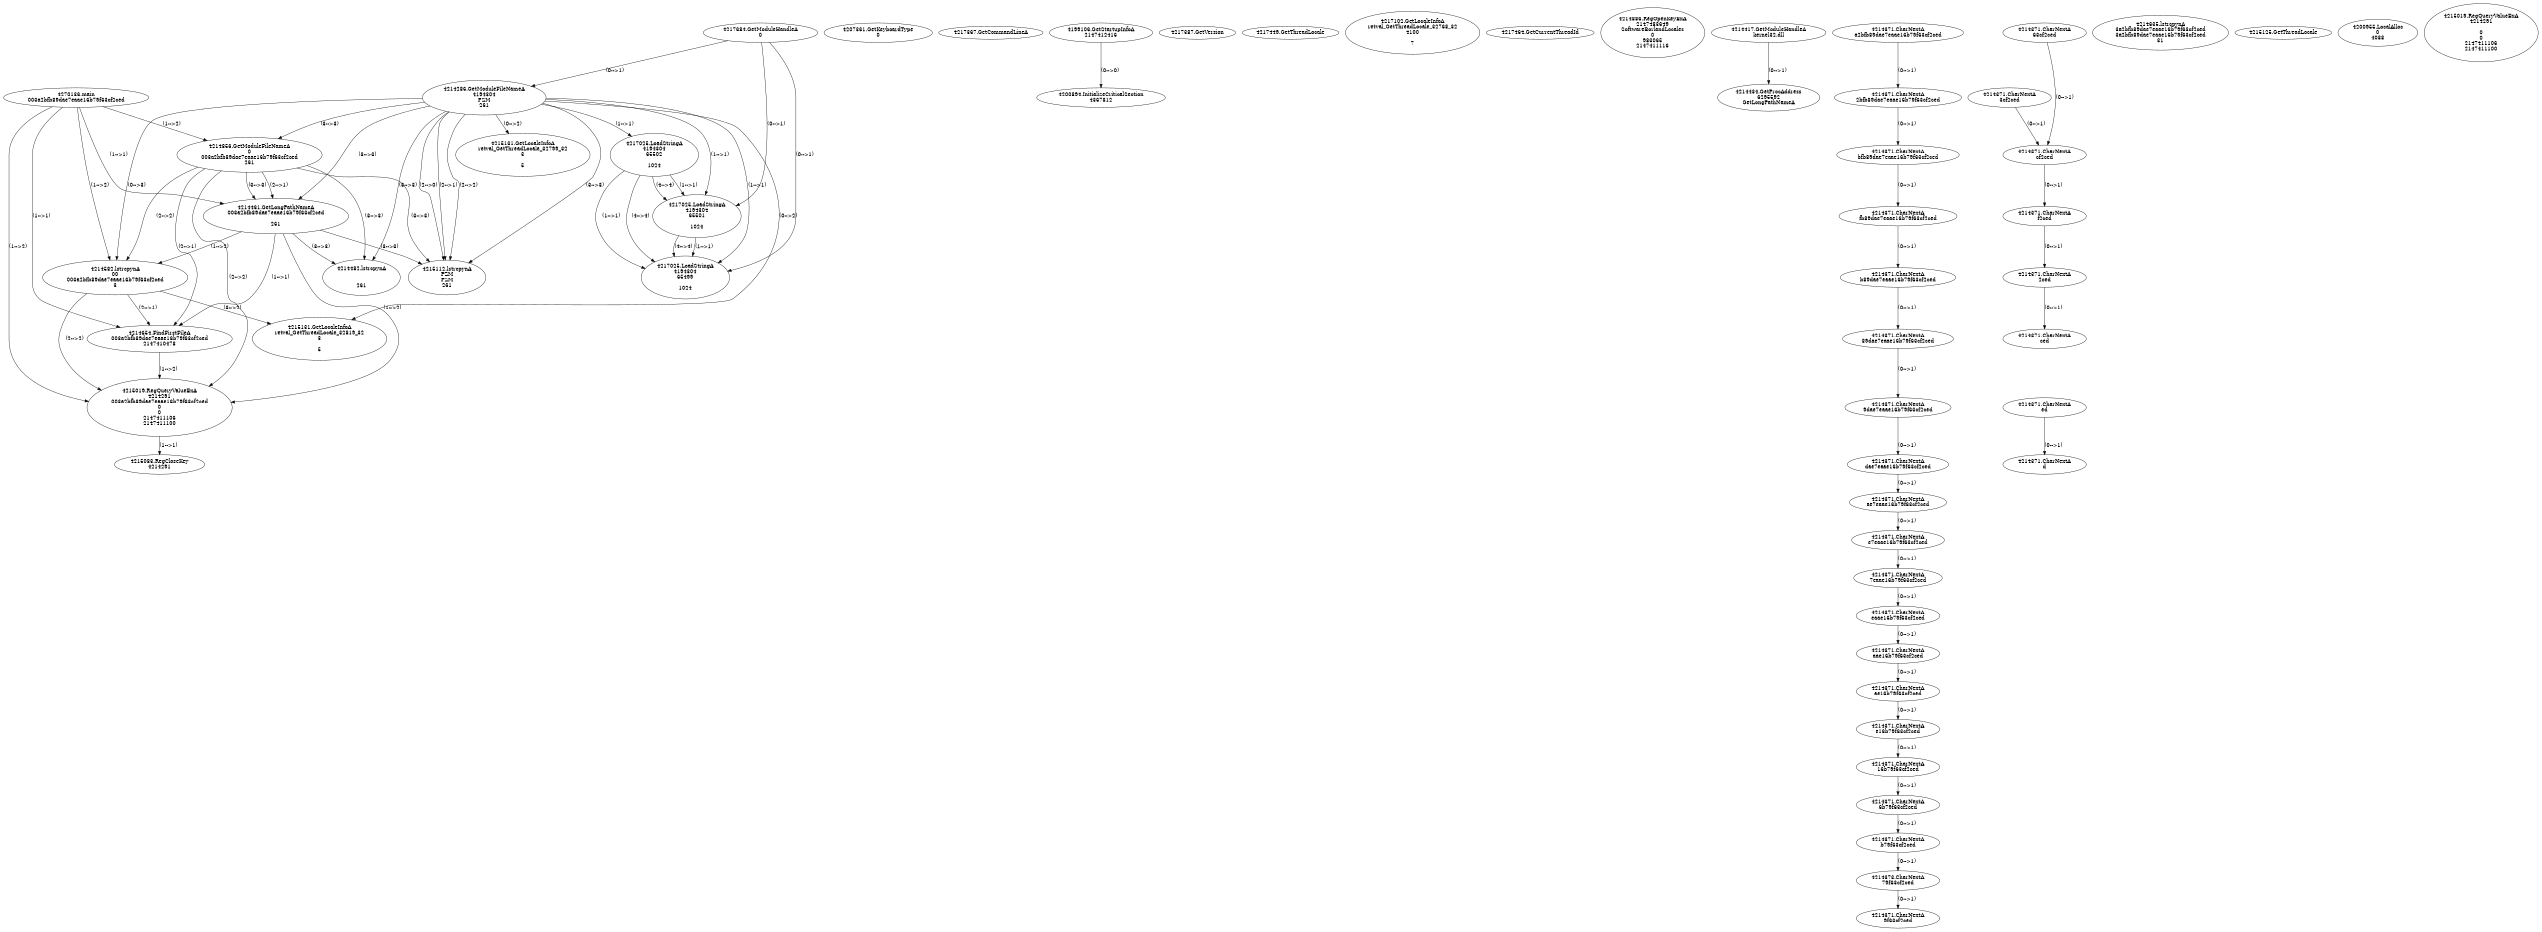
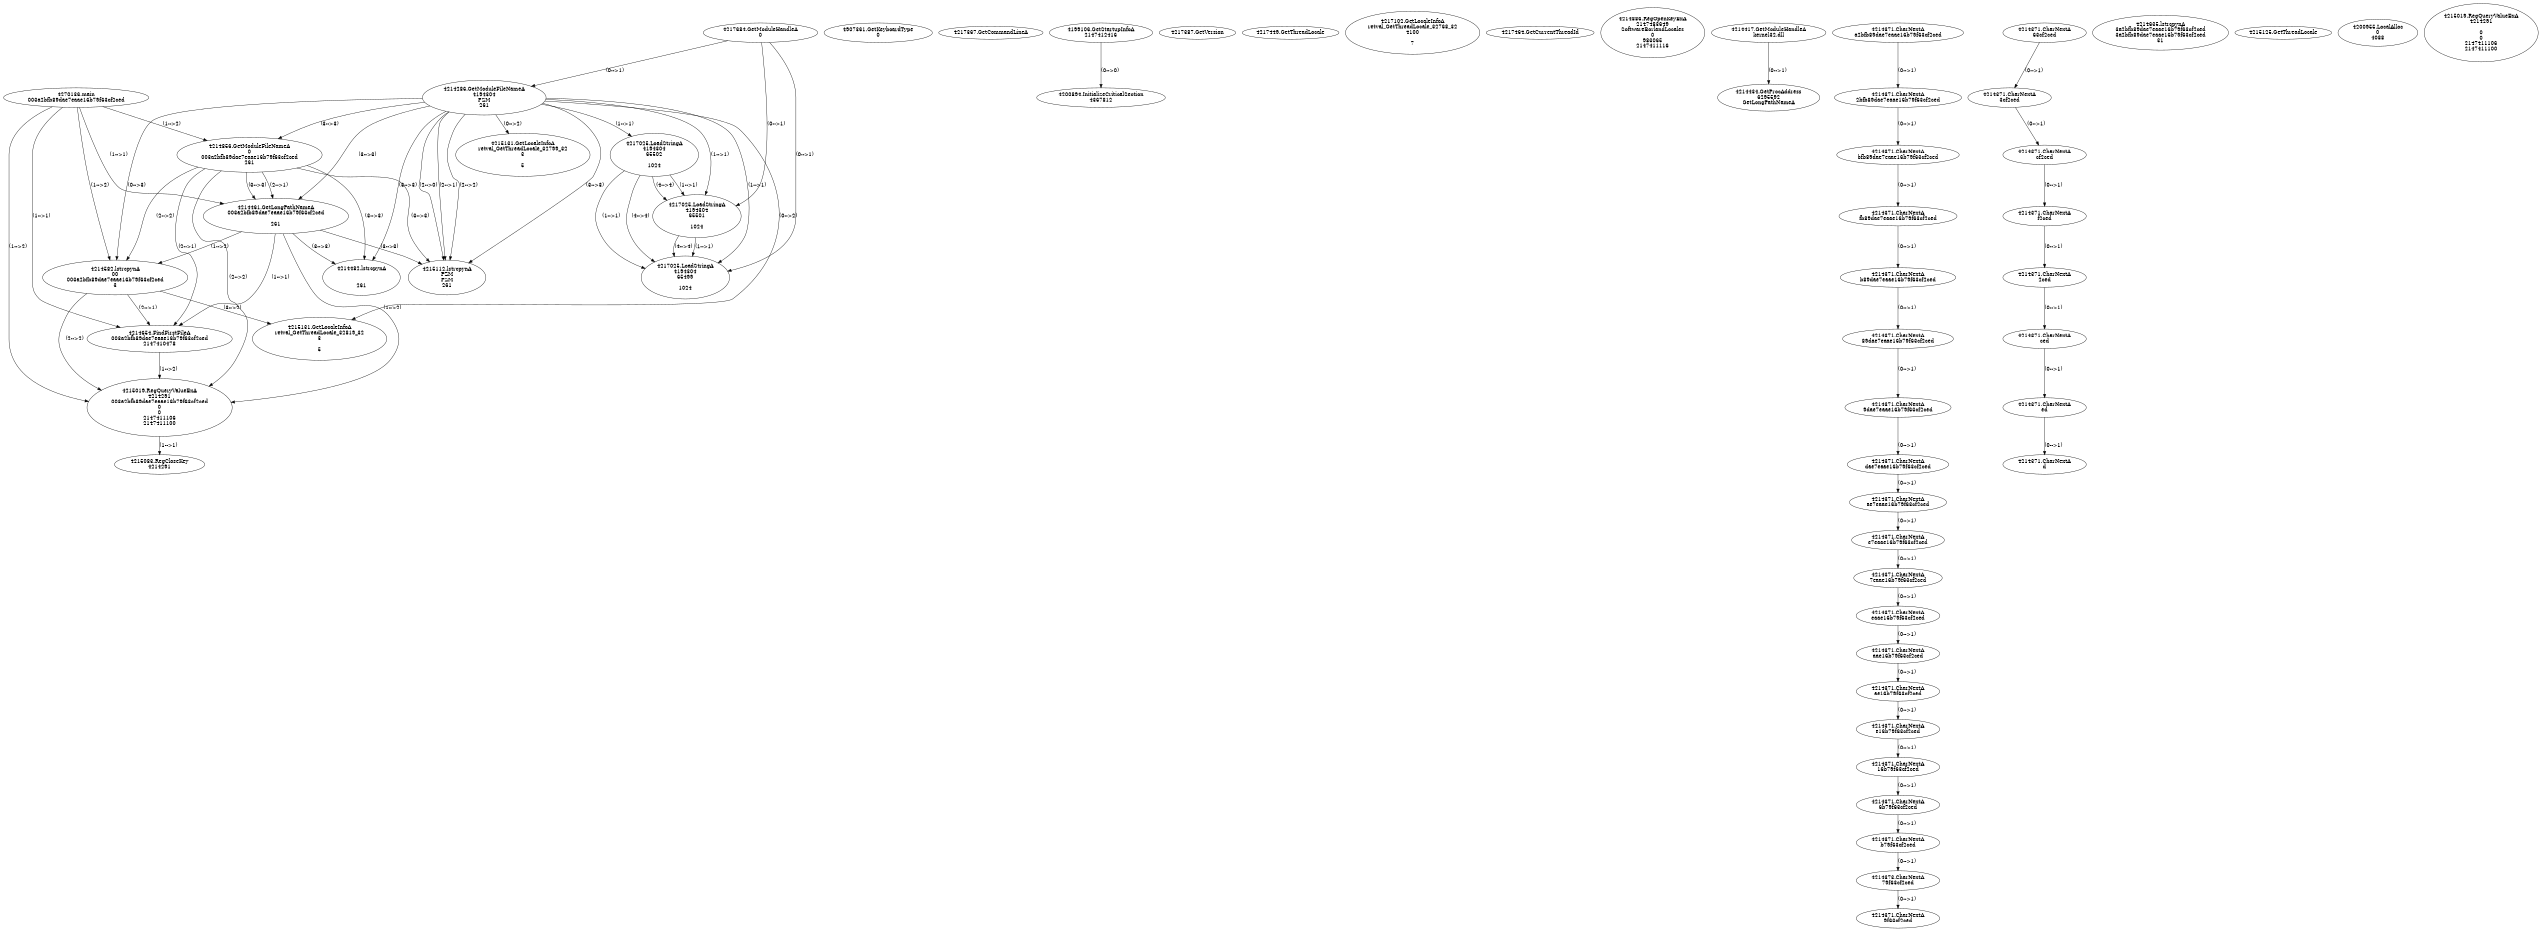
node "4207361.GetKeyboardType 0": label "4207361.GetKeyboardType 0" -> "4907361.GetKeyboardType 0"
edge "4214371.CharNextA 63cf2ced" -> "4214371.CharNextA cf2ced": now "4214371.CharNextA 63cf2ced" -> "4214371.CharNextA 3cf2ced"
edge "4214371.CharNextA ced" -> "4214371.CharNextA ed": added, label "(0-->1)"
